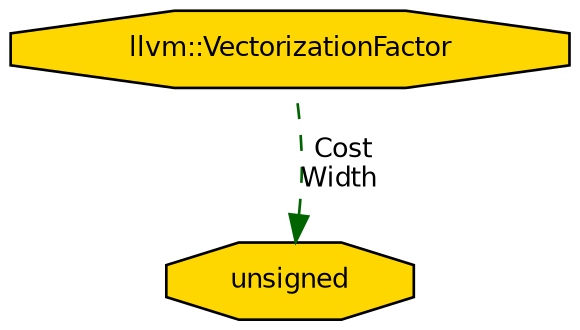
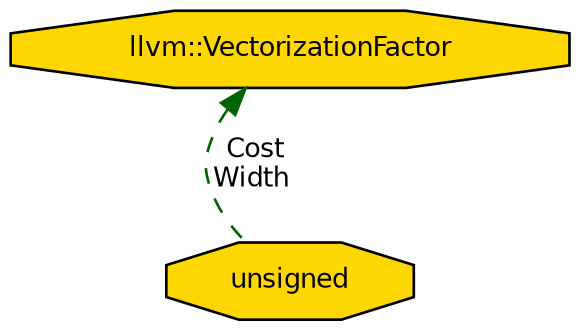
edge "llvm::VectorizationFactor" -> "unsigned": reversed
